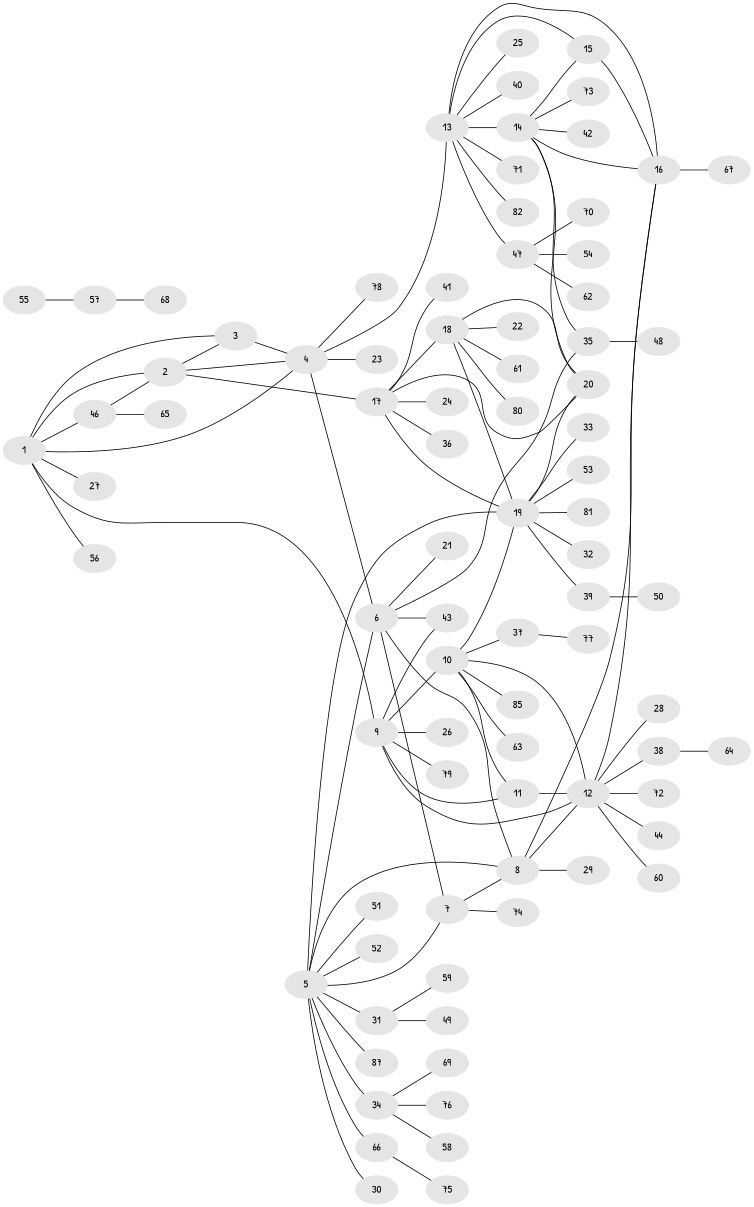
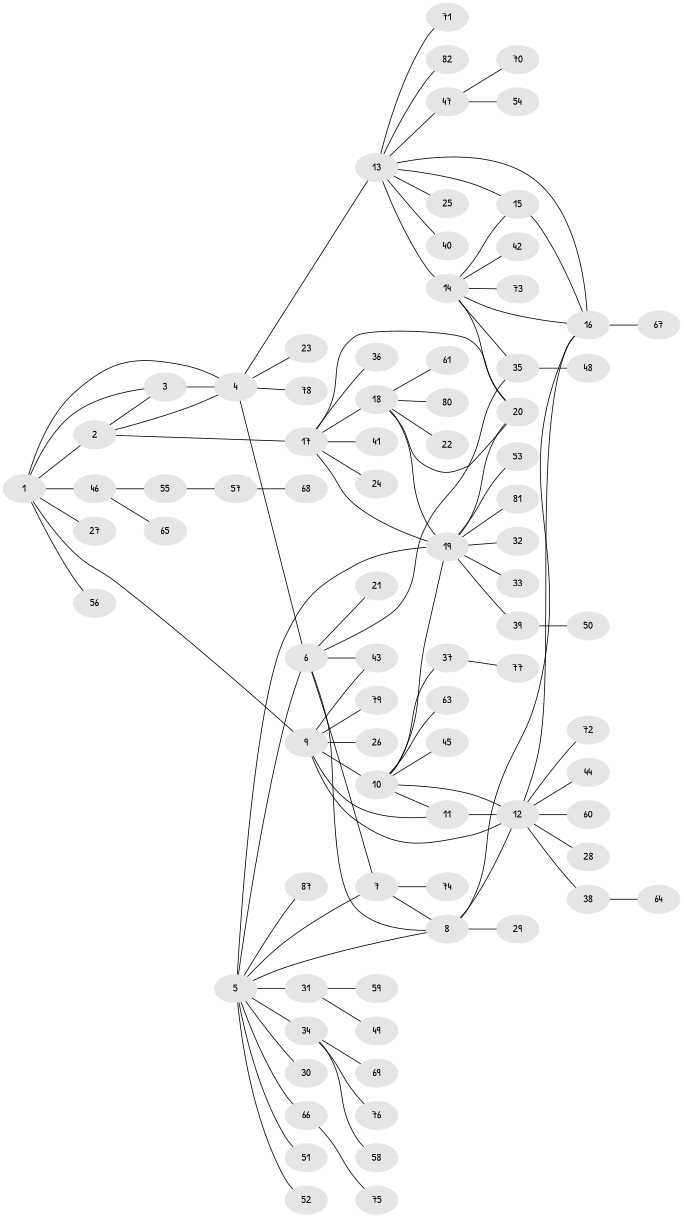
node "62": removed
edge "2" -- "46": now "55" -- "46"
node "85": label "85" -> "45"
